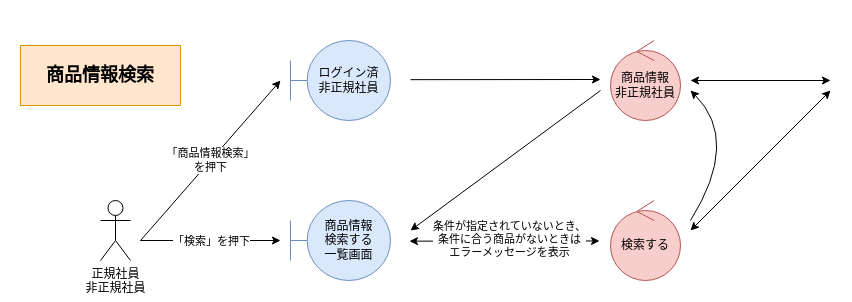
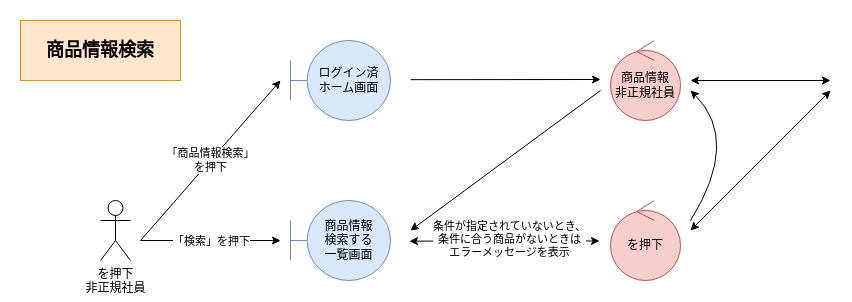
node "商品情報検索": moved (101, 76) -> (101, 51)
node "ログイン済 非正規社員": label "ログイン済 非正規社員" -> "ログイン済 ホーム画面"
node "検索する": label "検索する" -> "を押下"
node "正規社員 非正規社員": label "正規社員 非正規社員" -> "を押下 非正規社員"
